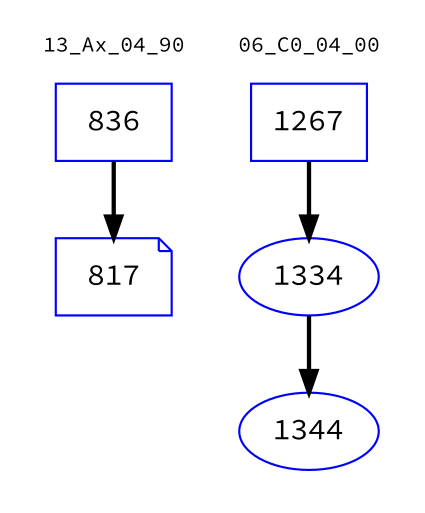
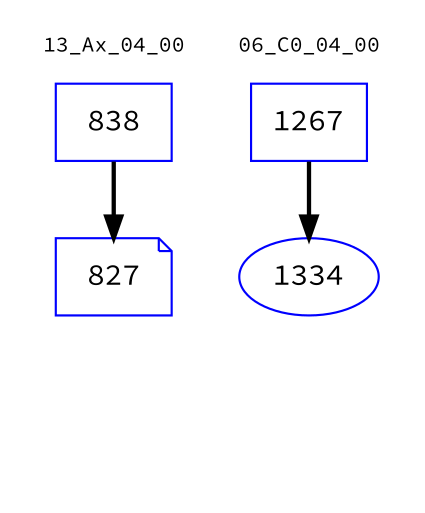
cluster "13_Ax_04_90": label "13_Ax_04_90" -> "13_Ax_04_00"
node "836": label "836" -> "838"
node "817": label "817" -> "827"
node "1344": removed
